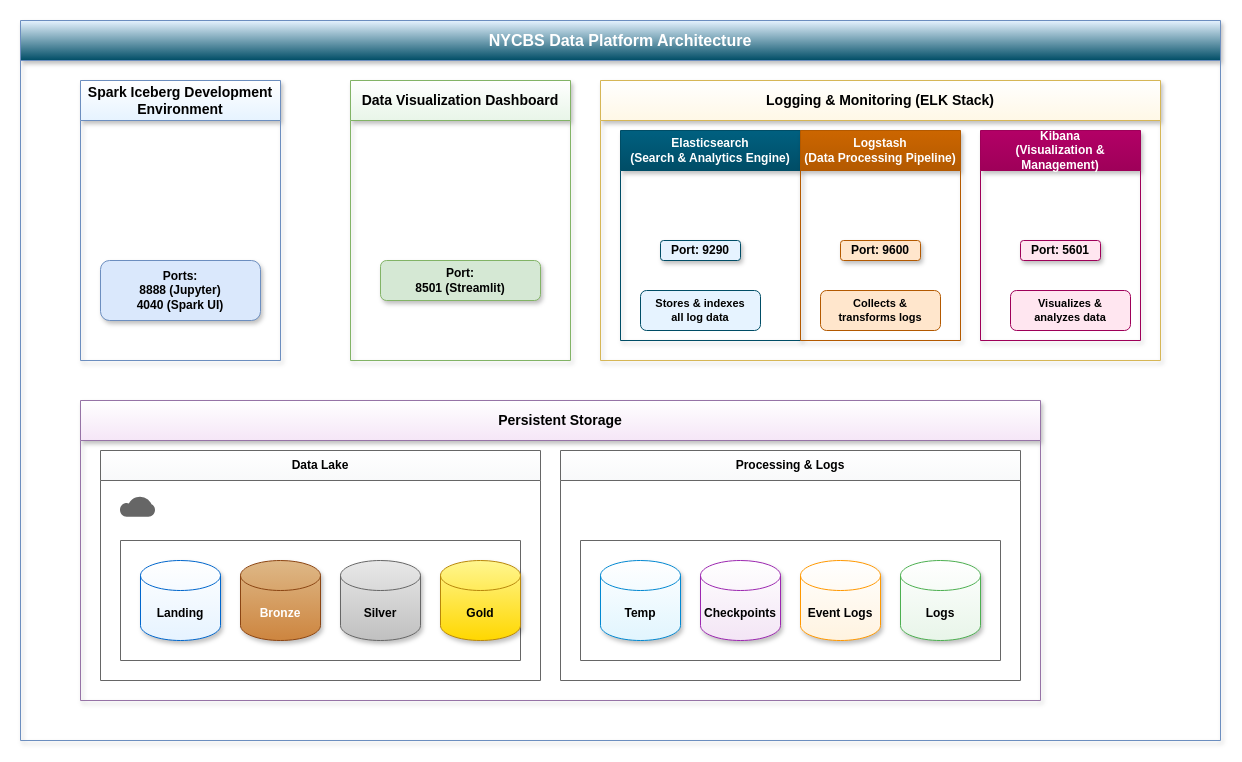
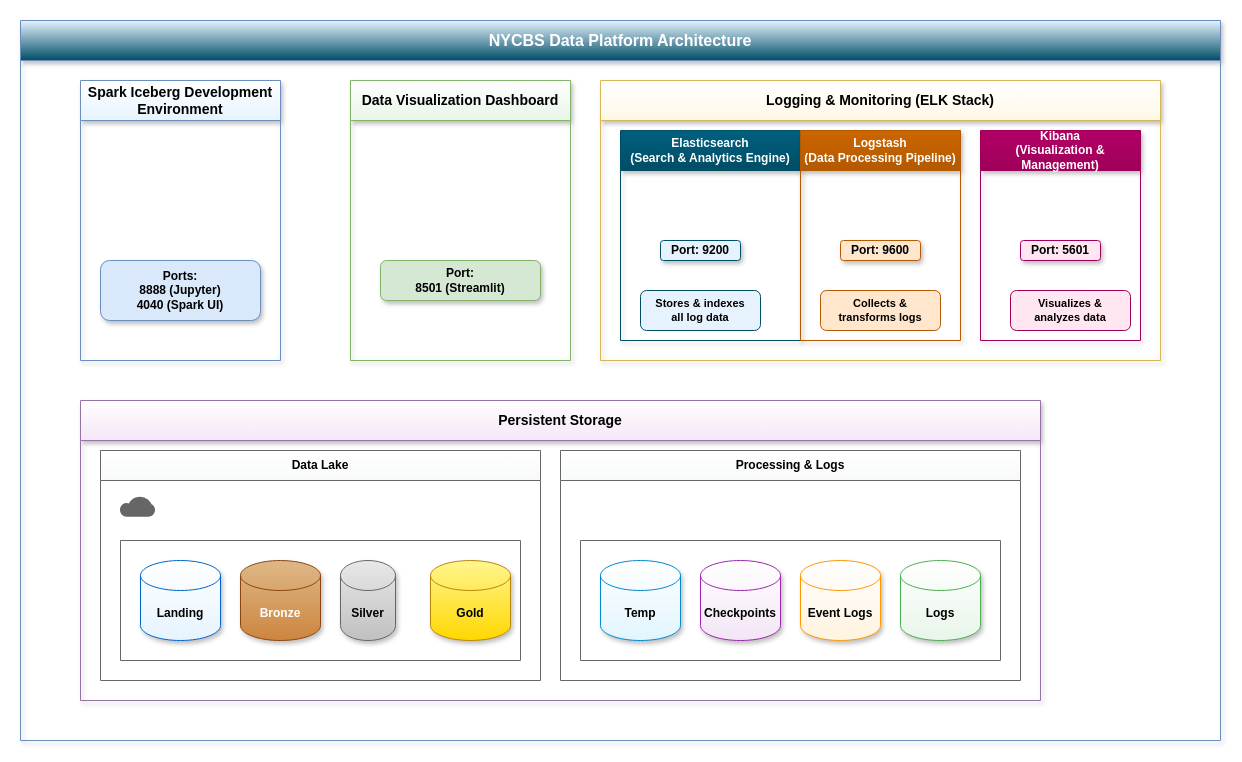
node "Port: 9290": label "Port: 9290" -> "Port: 9200"
node "Silver": size 80x80 -> 55x80
node "Gold": moved (481, 601) -> (471, 601)
